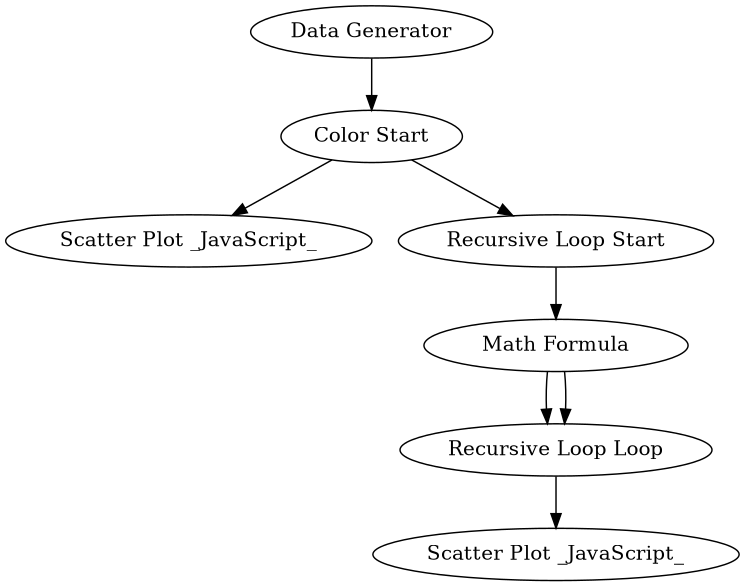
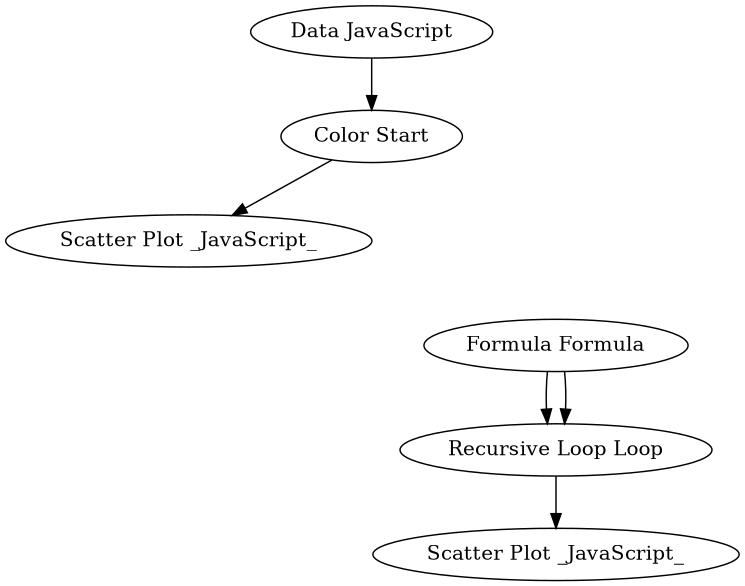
node "Data Generator": label "Data Generator" -> "Data JavaScript"
node "Recursive Loop Start": removed
node "Math Formula": label "Math Formula" -> "Formula Formula"
